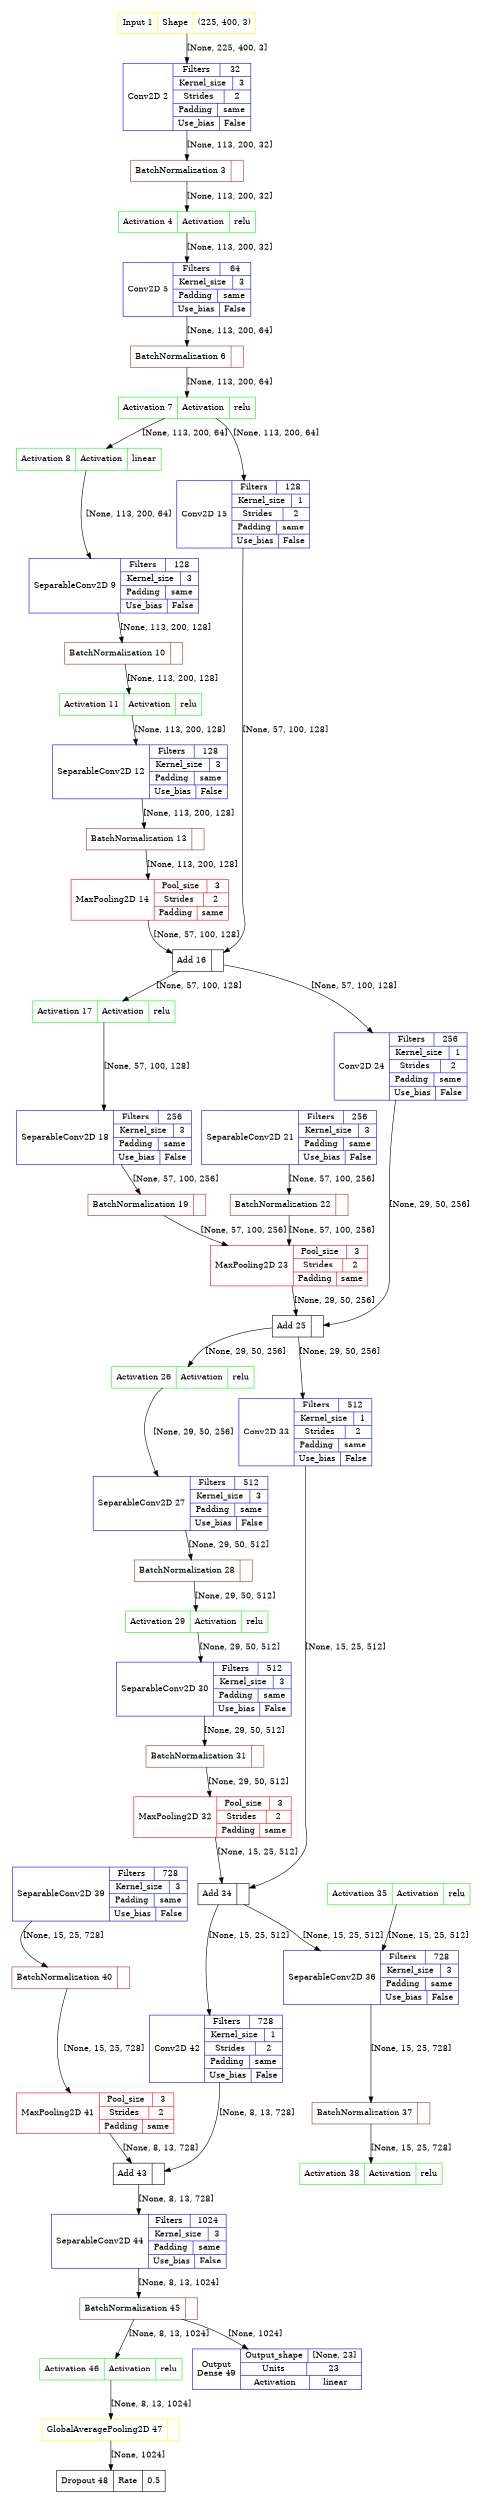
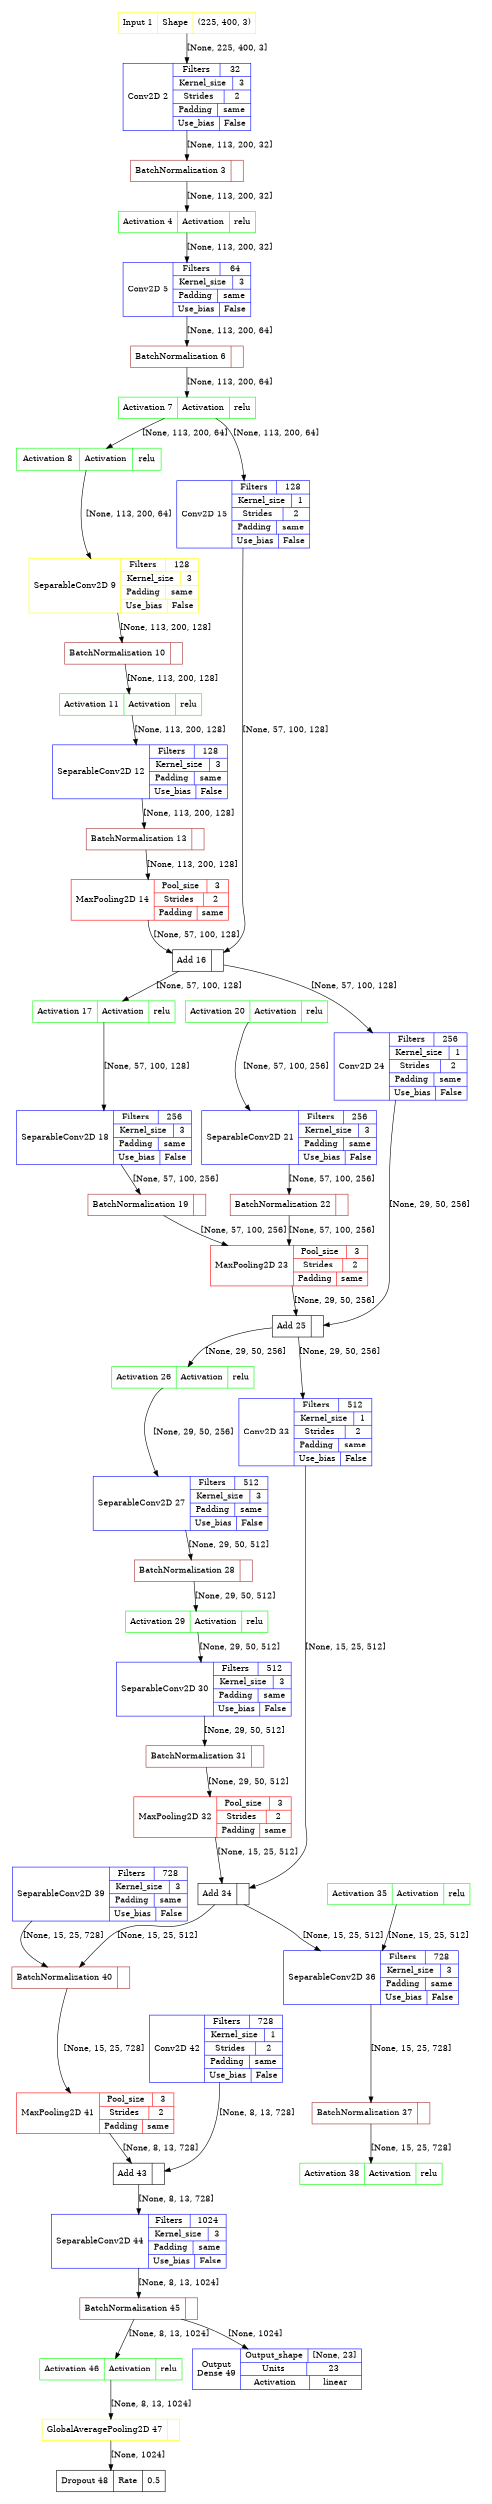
node "Activation 8": text "linear" -> "relu"
node "SeparableConv2D 9": color blue -> yellow
node "Activation 20": added
edge "Add 34" -> "Conv2D 42": now "Add 34" -> "BatchNormalization 40"
